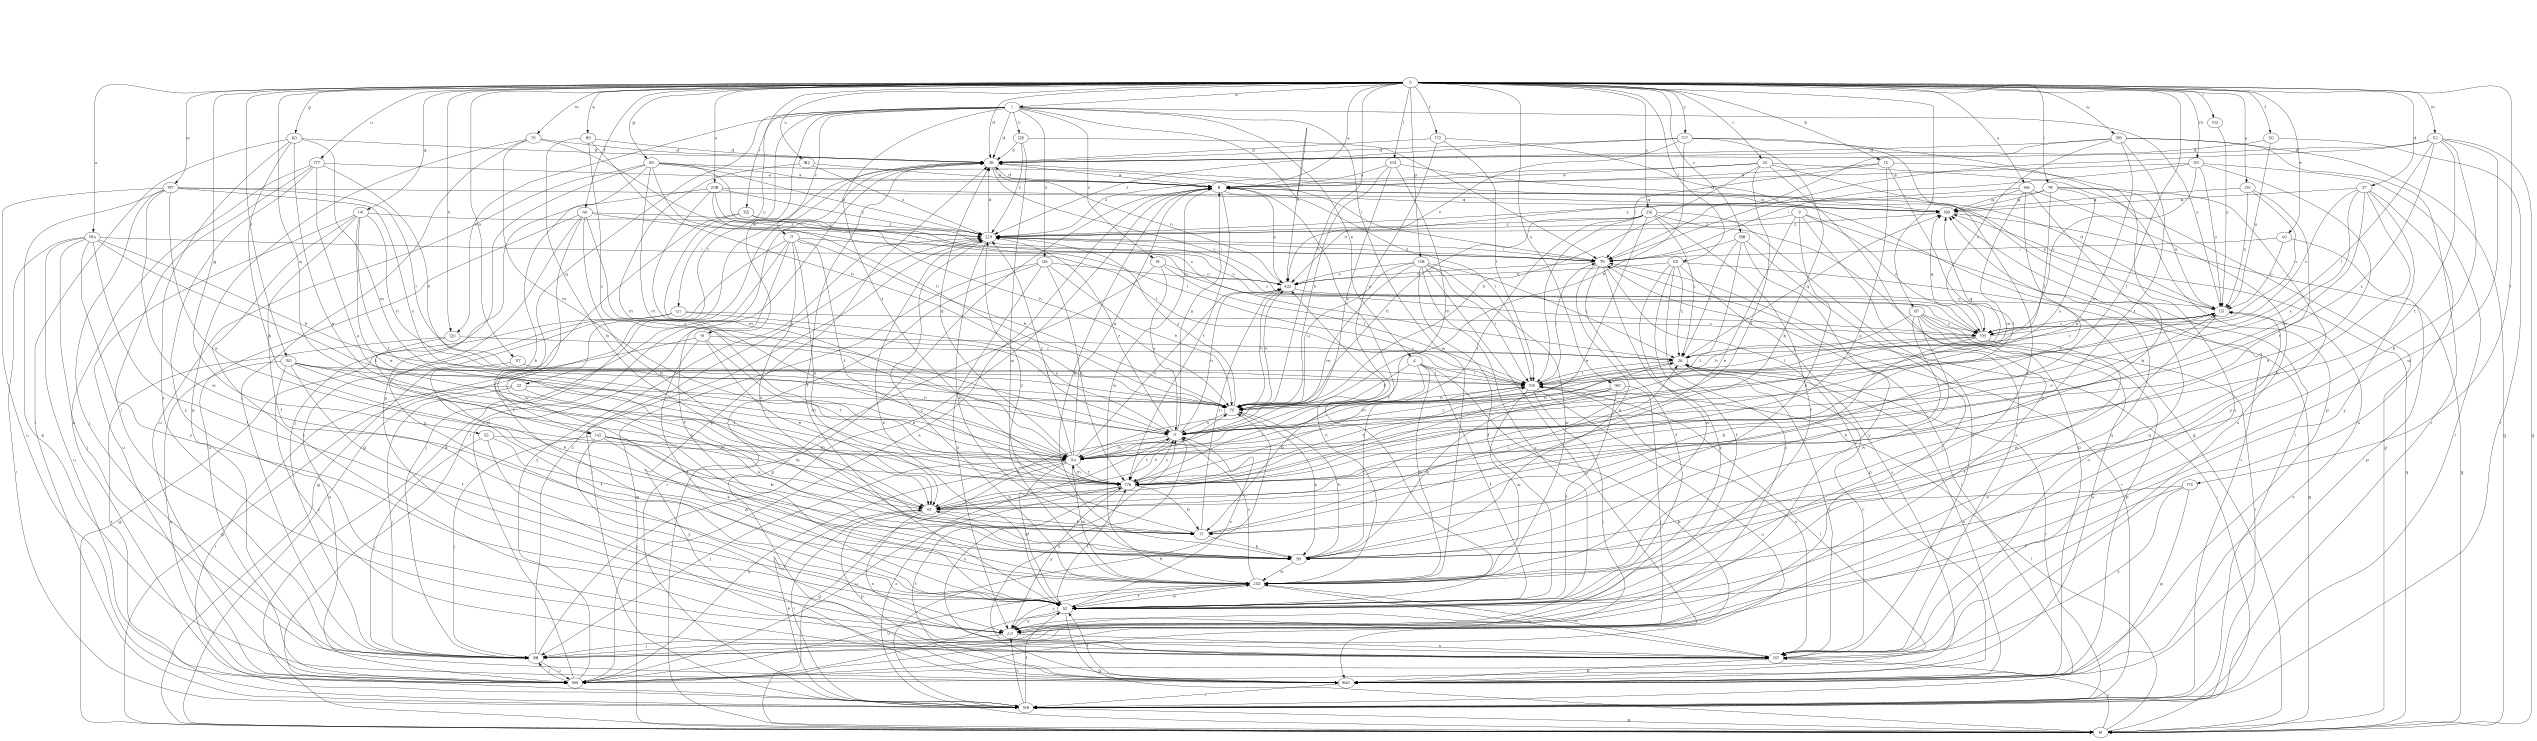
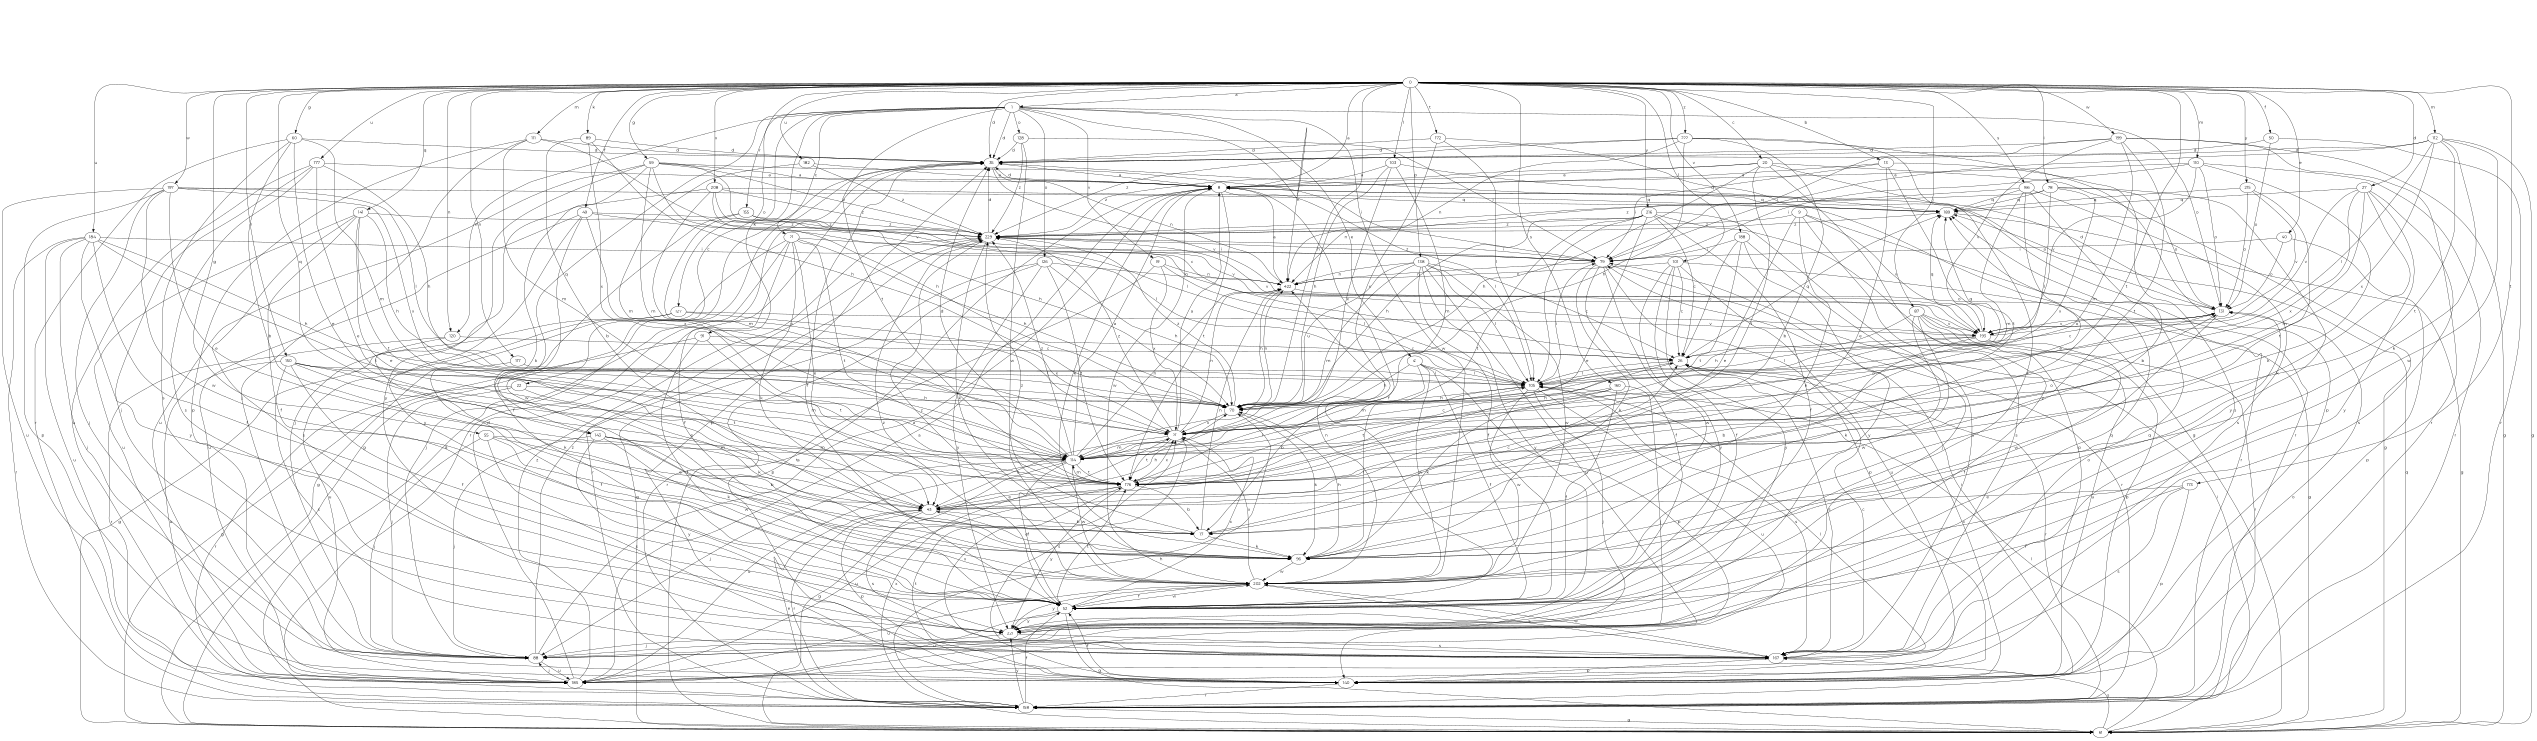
node "102": removed
edge "91" -> "43": now "55" -> "43"
edge "49" -> "17": removed, label "b"
node "840": label "840" -> "140"
